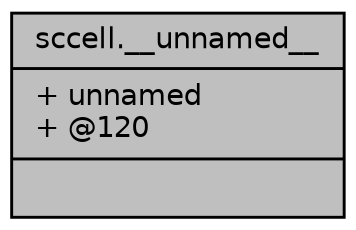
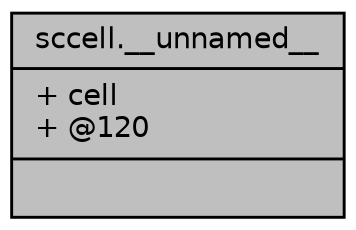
node "sccell.__unnamed__": text "+ unnamed" -> "+ cell"
